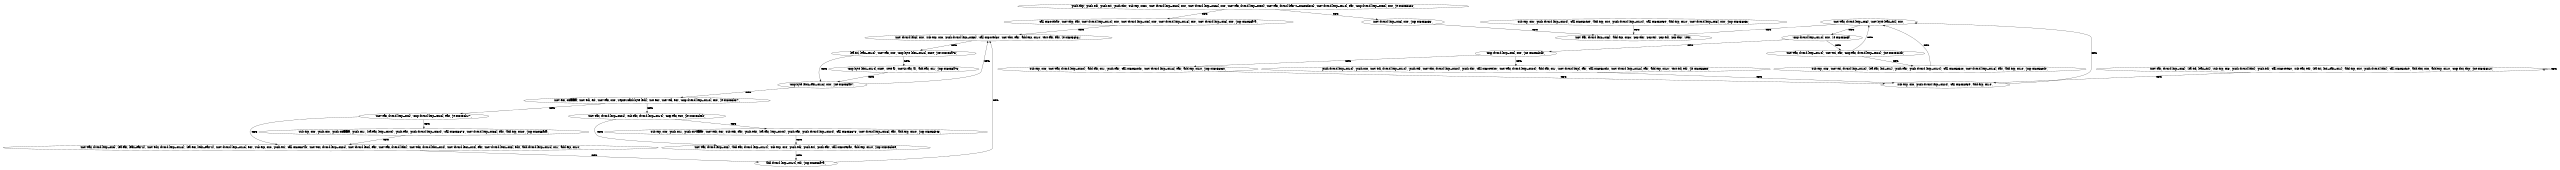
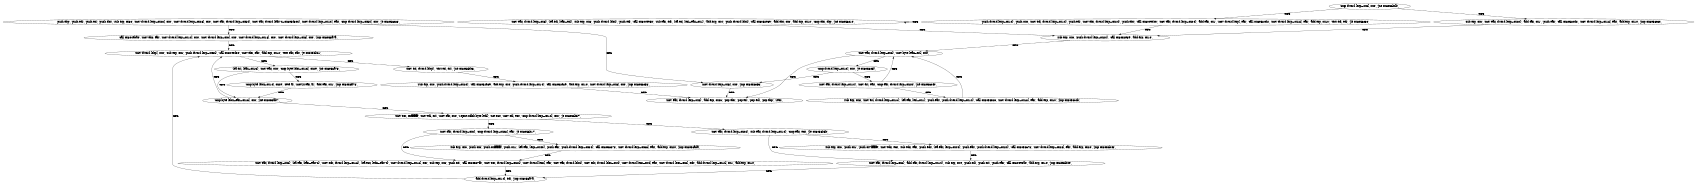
edge "'cmp dword [esp+0x10], 0x0', 'je 0x8056c5f'," -> "'cmp dword [esp+0xc], 0x0', 'jne 0x8056bdb',": now "'cmp dword [esp+0x10], 0x0', 'je 0x8056c5f'," -> "'mov dword [esp+0x8], 0x0', 'jmp 0x8056c53',"
node "'mov esi, dword [ebp]', 'test esi, esi', 'jne 0x8056bb6',": added
